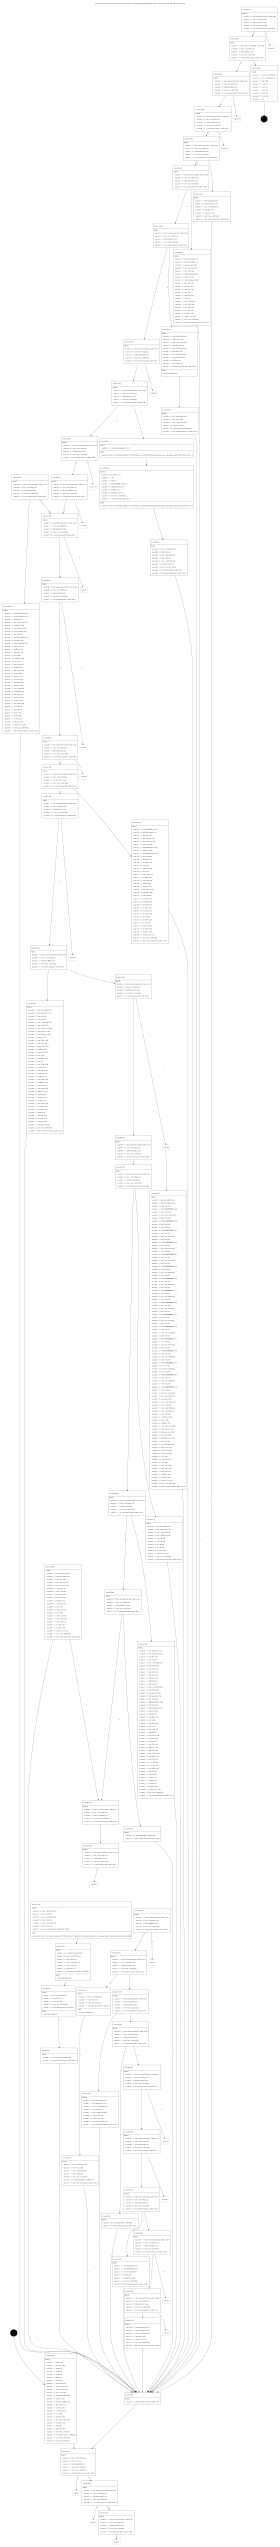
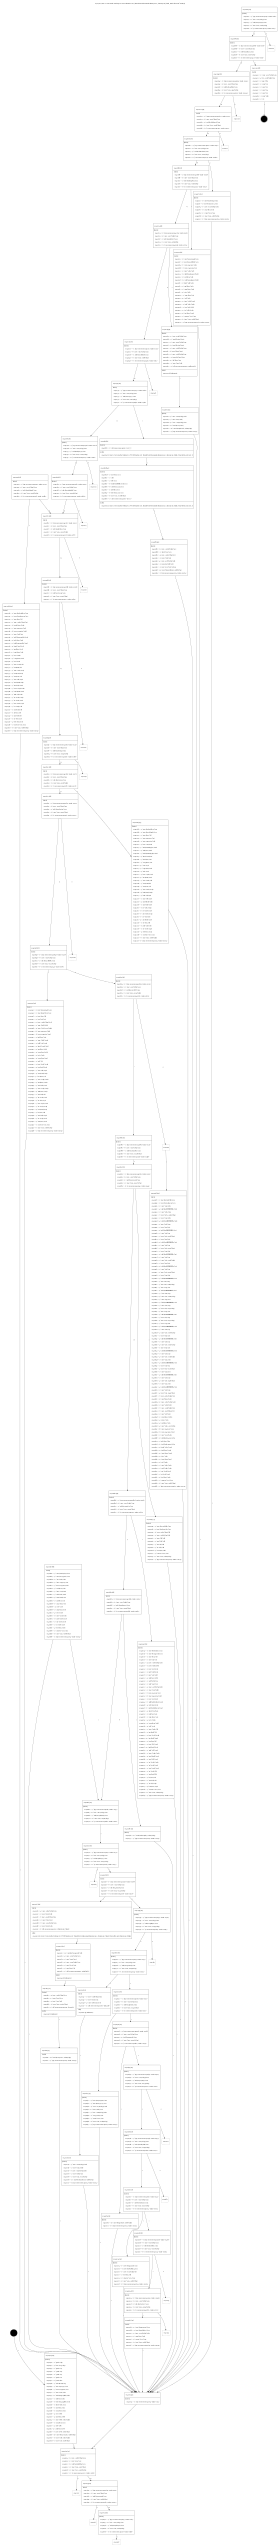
node "0x401928 [28]": added
